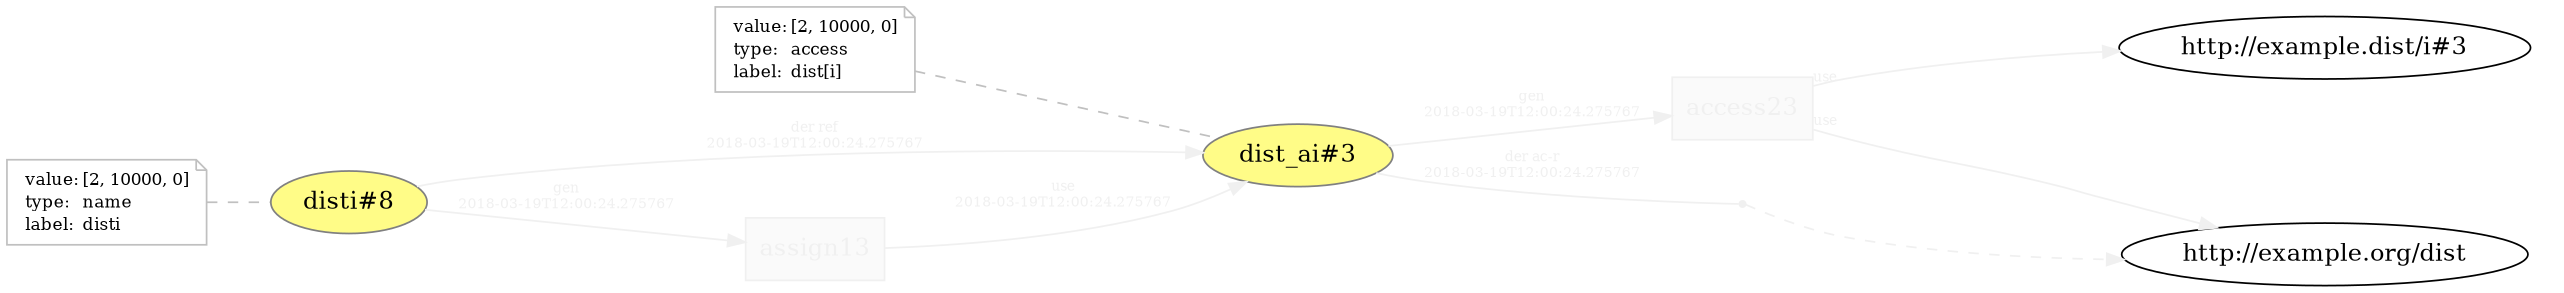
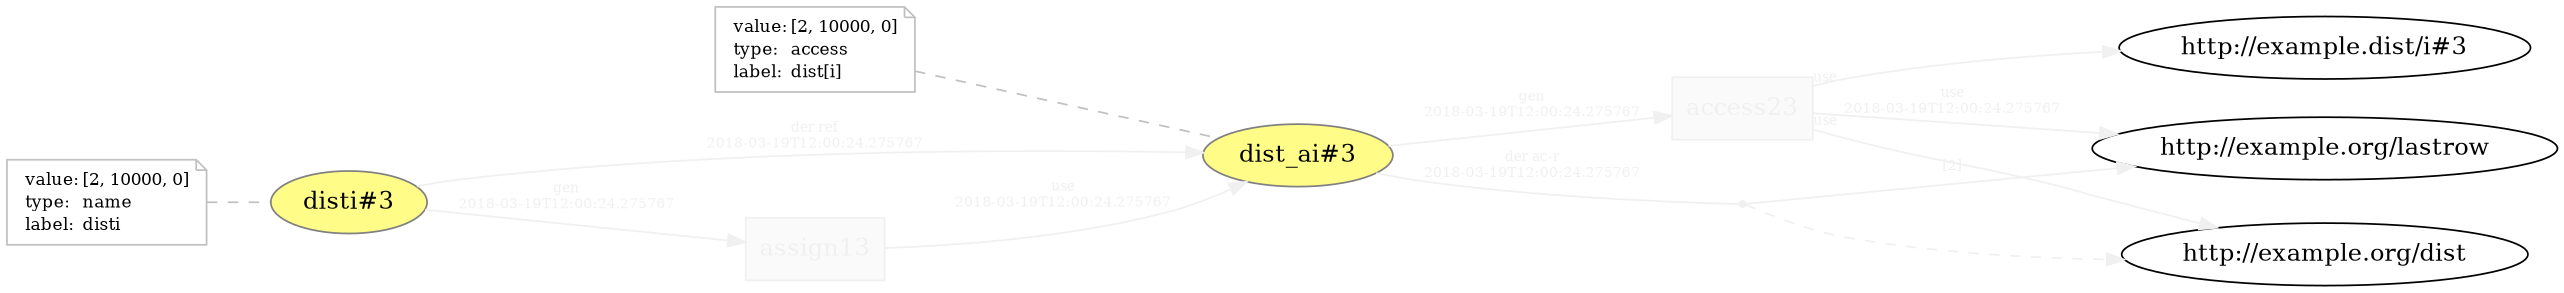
node "http://example.org/lastrow": added
node "disti#8": label "disti#8" -> "disti#3"
